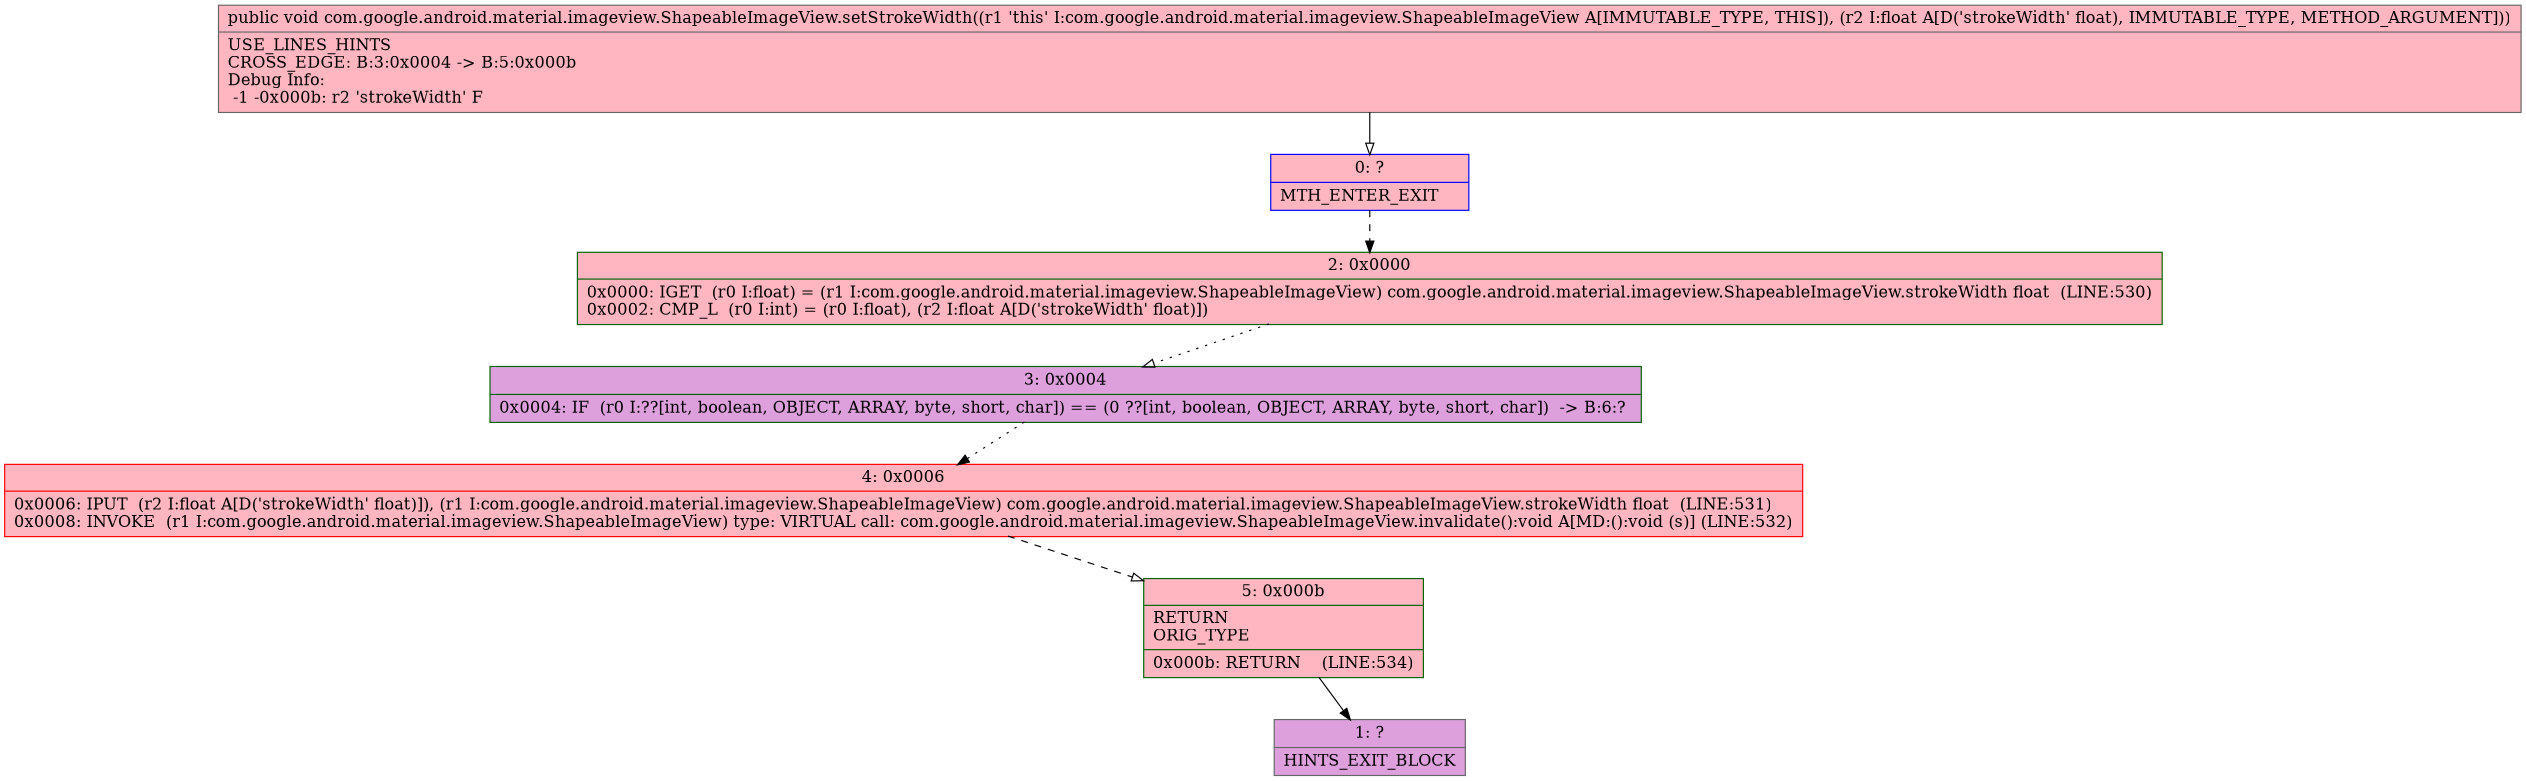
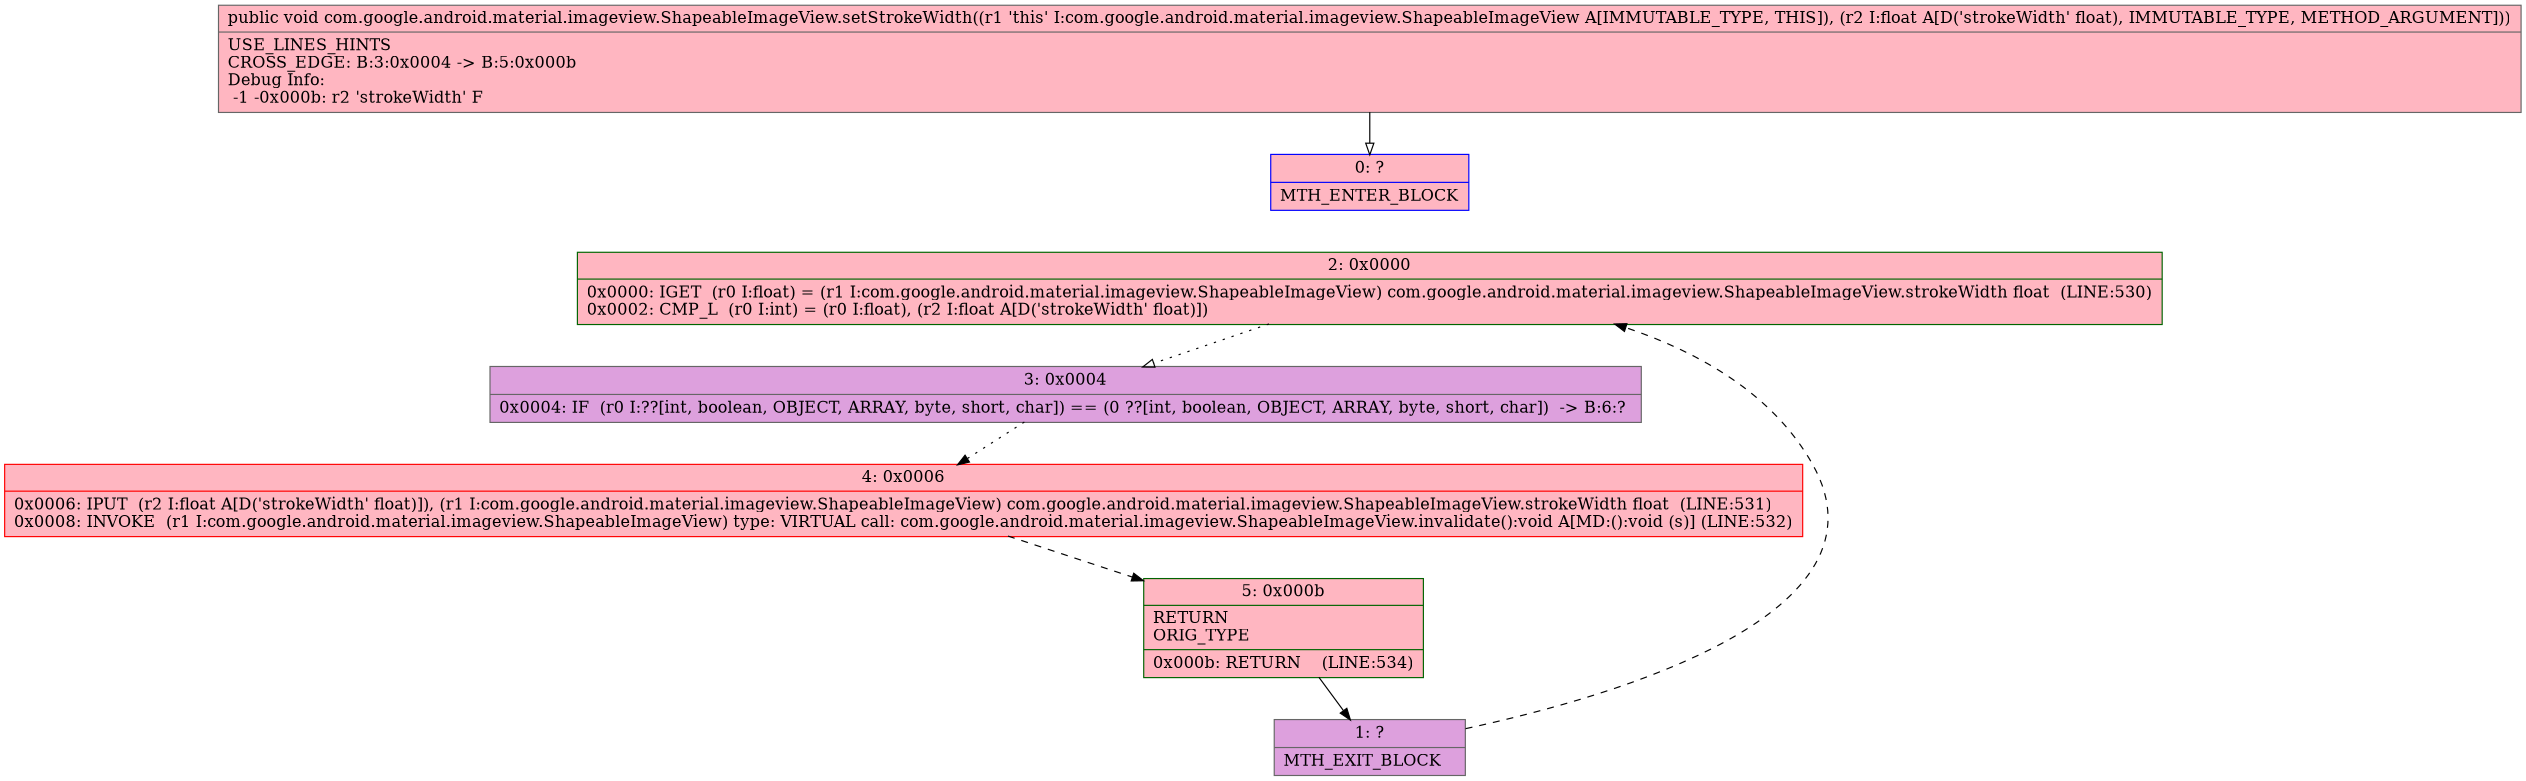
node "0: ?": text "MTH_ENTER_EXIT" -> "MTH_ENTER_BLOCK"
edge "0: ?" -> "2: 0x0000": now "1: ?" -> "2: 0x0000"
node "3: 0x0004": color darkgreen -> gray40
edge "4: 0x0006" -> "5: 0x000b": arrowhead onormal -> normal
node "1: ?": text "HINTS_EXIT_BLOCK" -> "MTH_EXIT_BLOCK"
